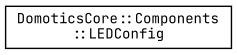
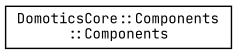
node "DomoticsCore::Components ::LEDConfig": label "DomoticsCore::Components ::LEDConfig" -> "DomoticsCore::Components ::Components"
